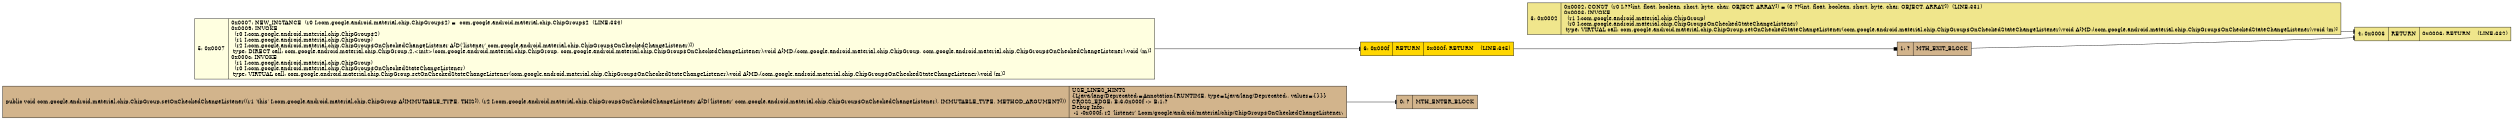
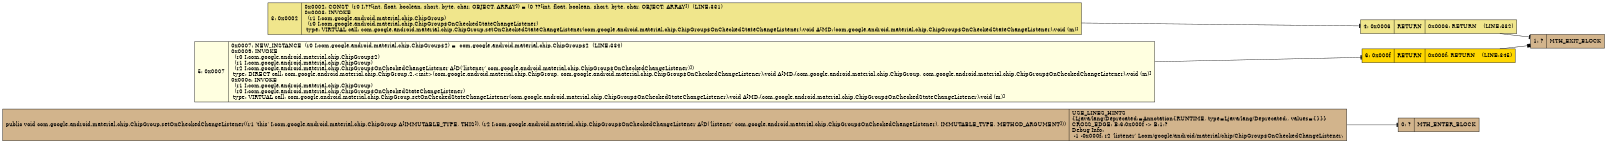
edge "1: ?" -> "4: 0x0006": reversed
